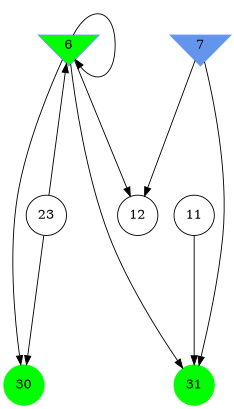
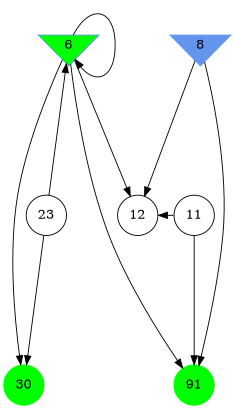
node "7": label "7" -> "8"
edge "11" -> "12": added
node "31": label "31" -> "91"
